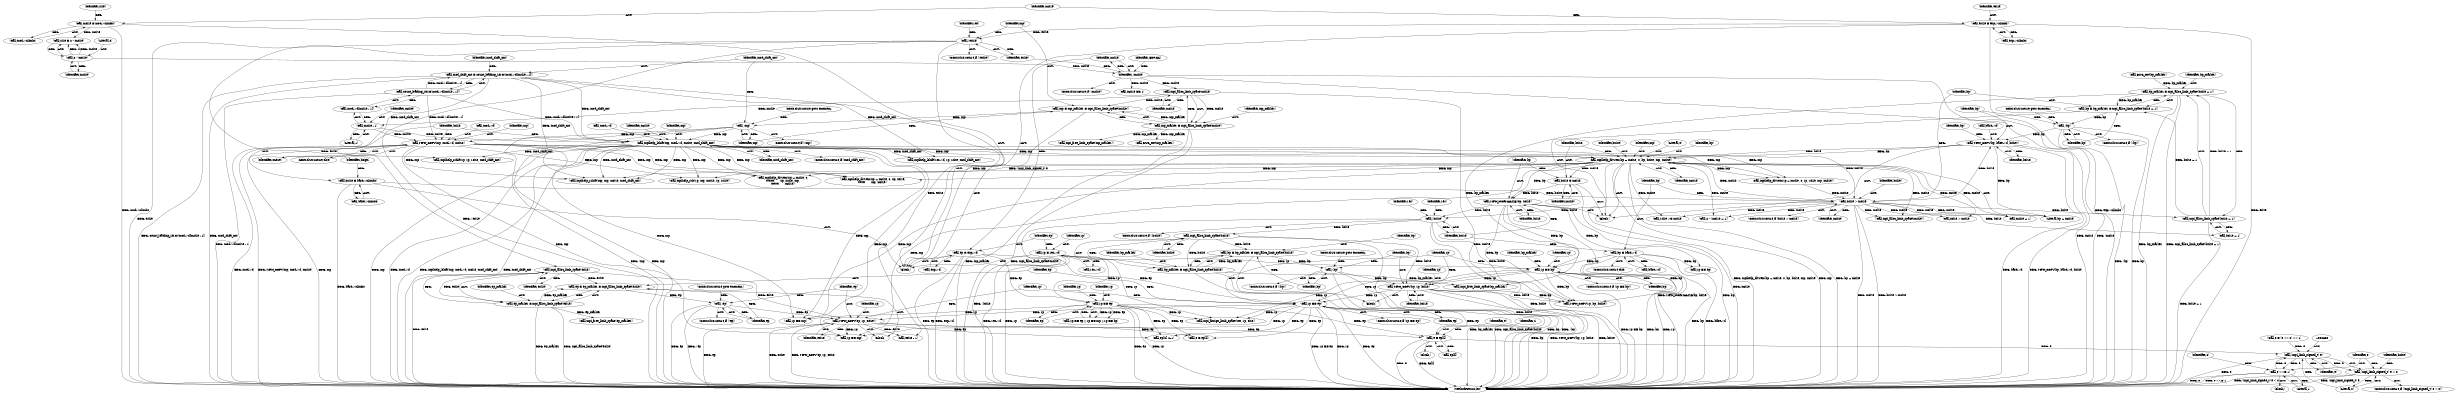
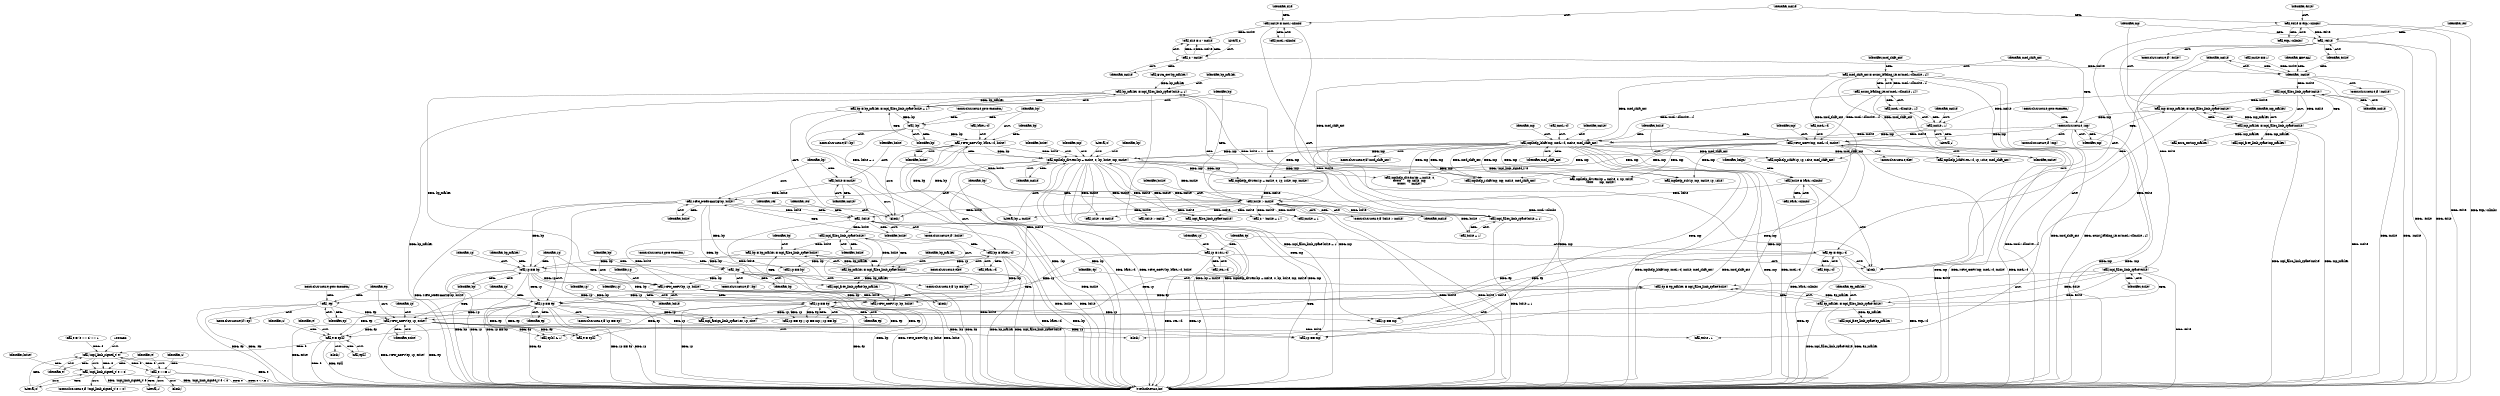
edge "(Identifier,!msize)" -> "(Call,msize == 1)": reversed
node "(Call,!mp)": label "(Call,!mp)" -> "(ControlStructure,!mp)"
edge "(Call,mpihelp_divrem(bp + msize, 0, bp, bsize, mp, msize))" -> "(Call,bsize = msize)": now "(Call,mpihelp_divrem(bp + msize, 0, bp, bsize, mp, msize))" -> "(ControlStructure,if (rp == bp))"
